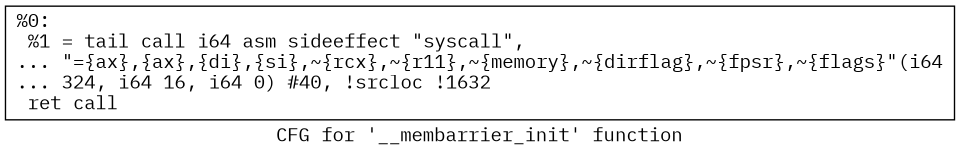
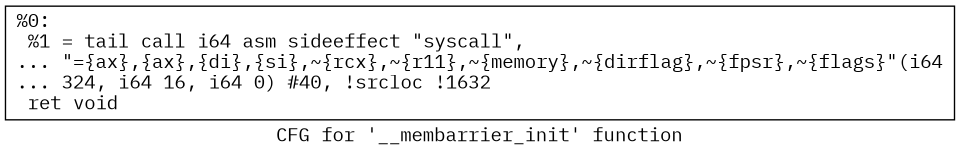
node "%0:": text "ret call" -> "ret void"
